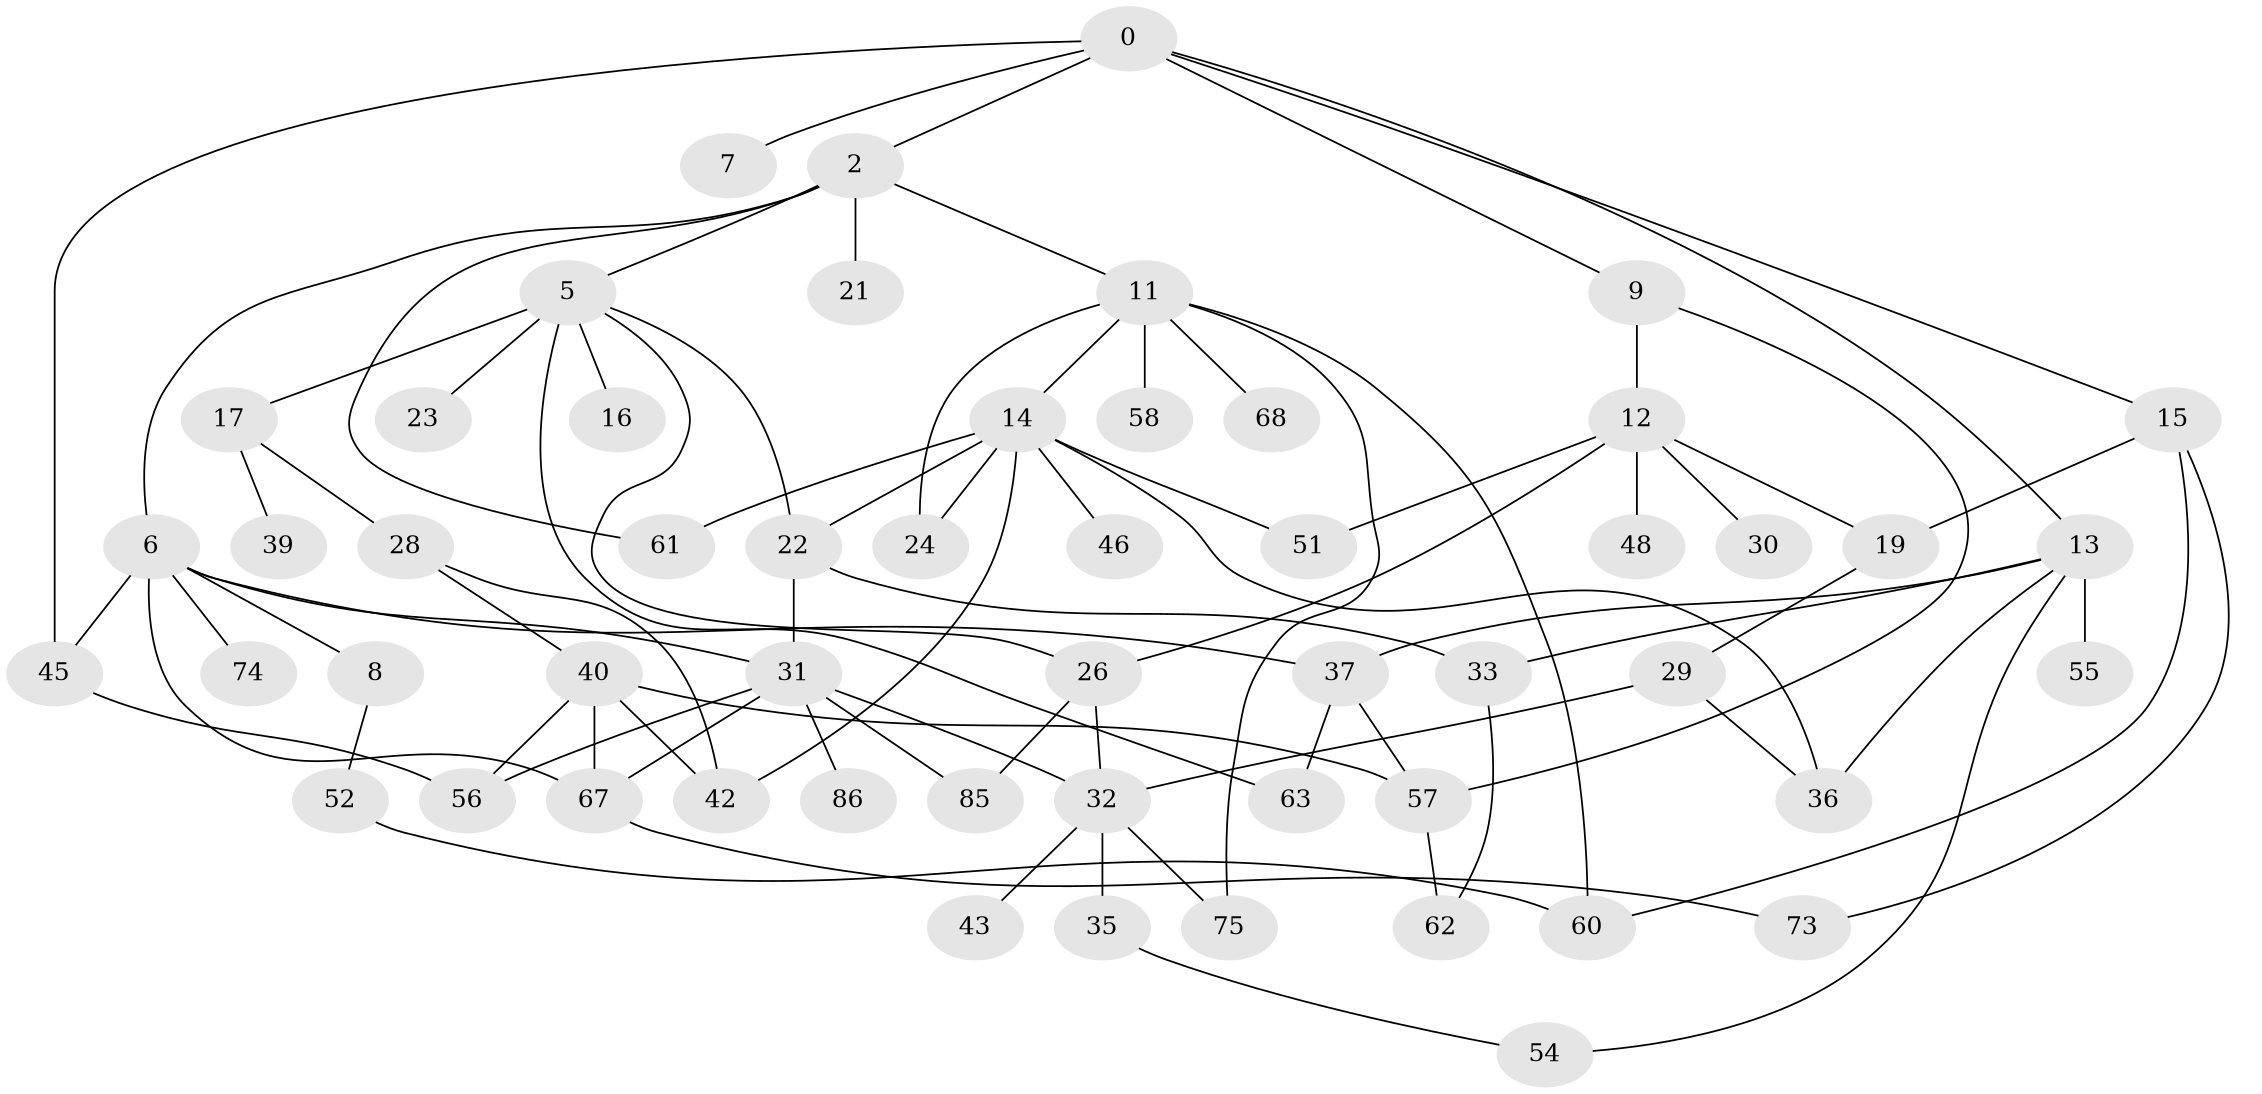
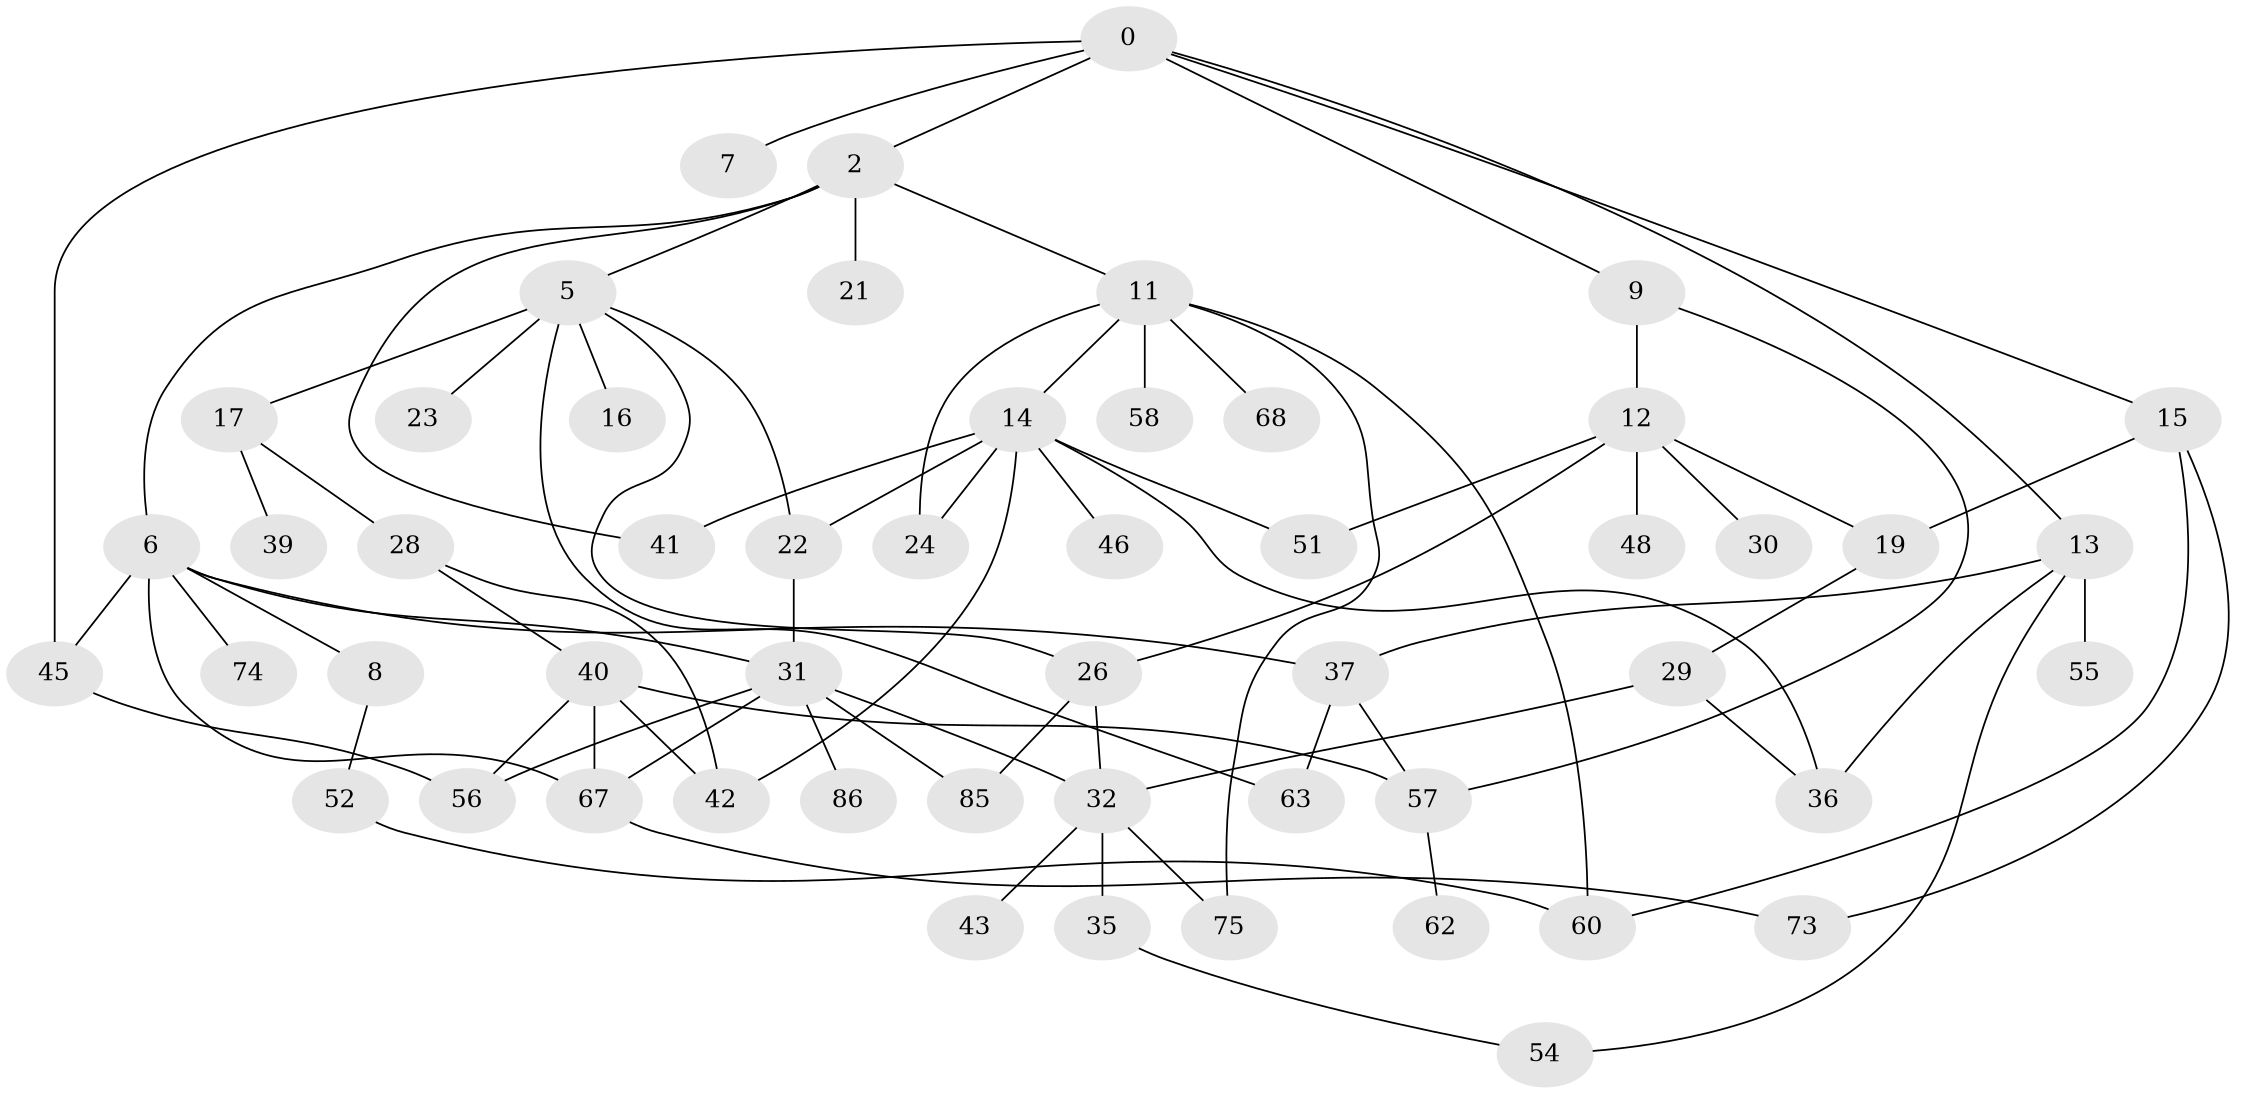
node "61": label "61" -> "41"
node "33": removed
